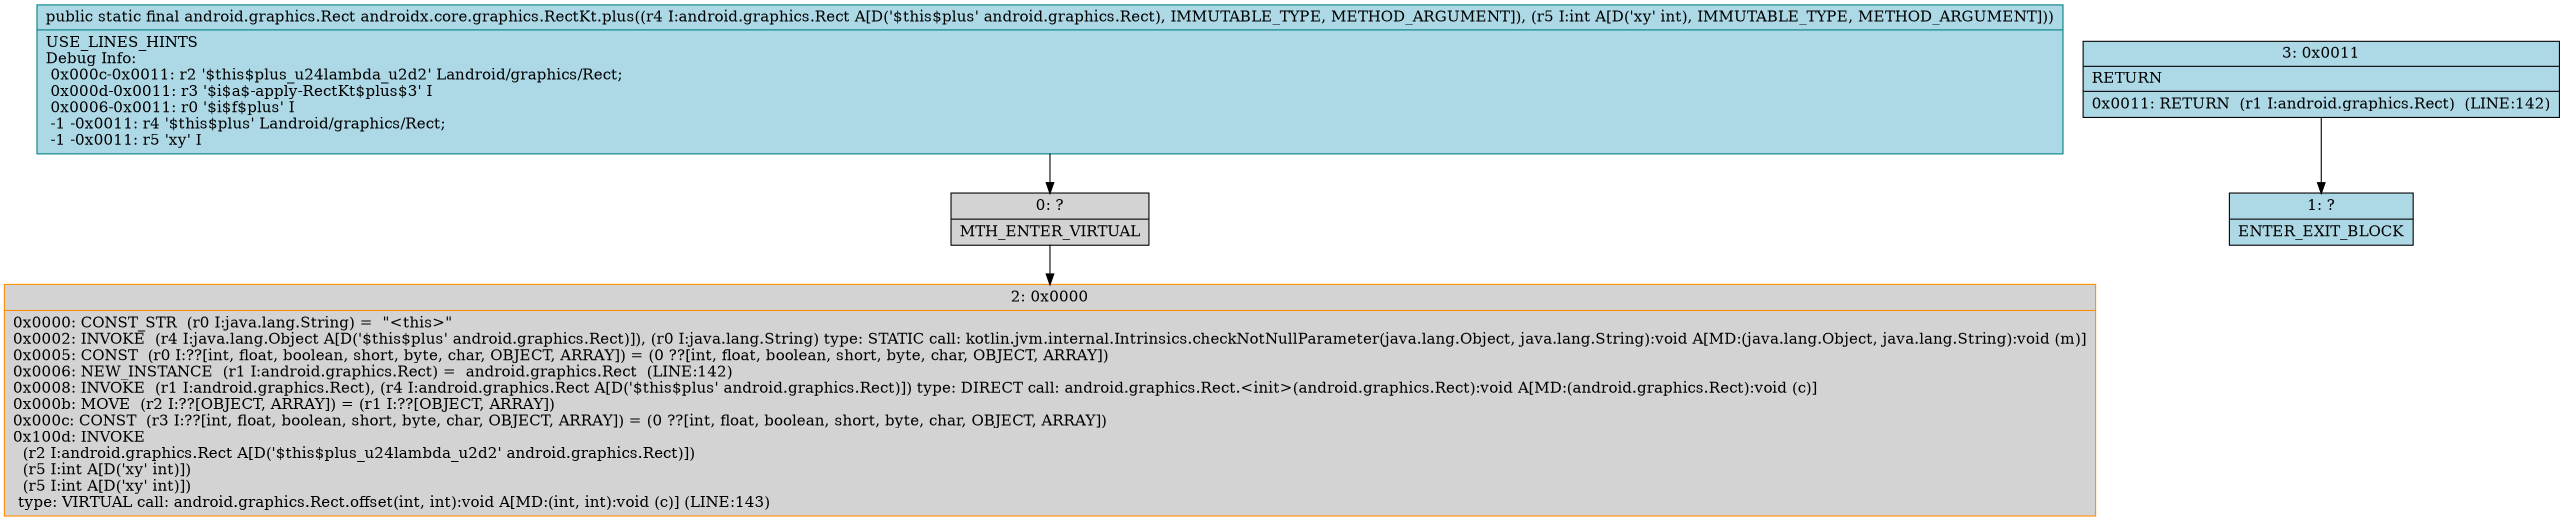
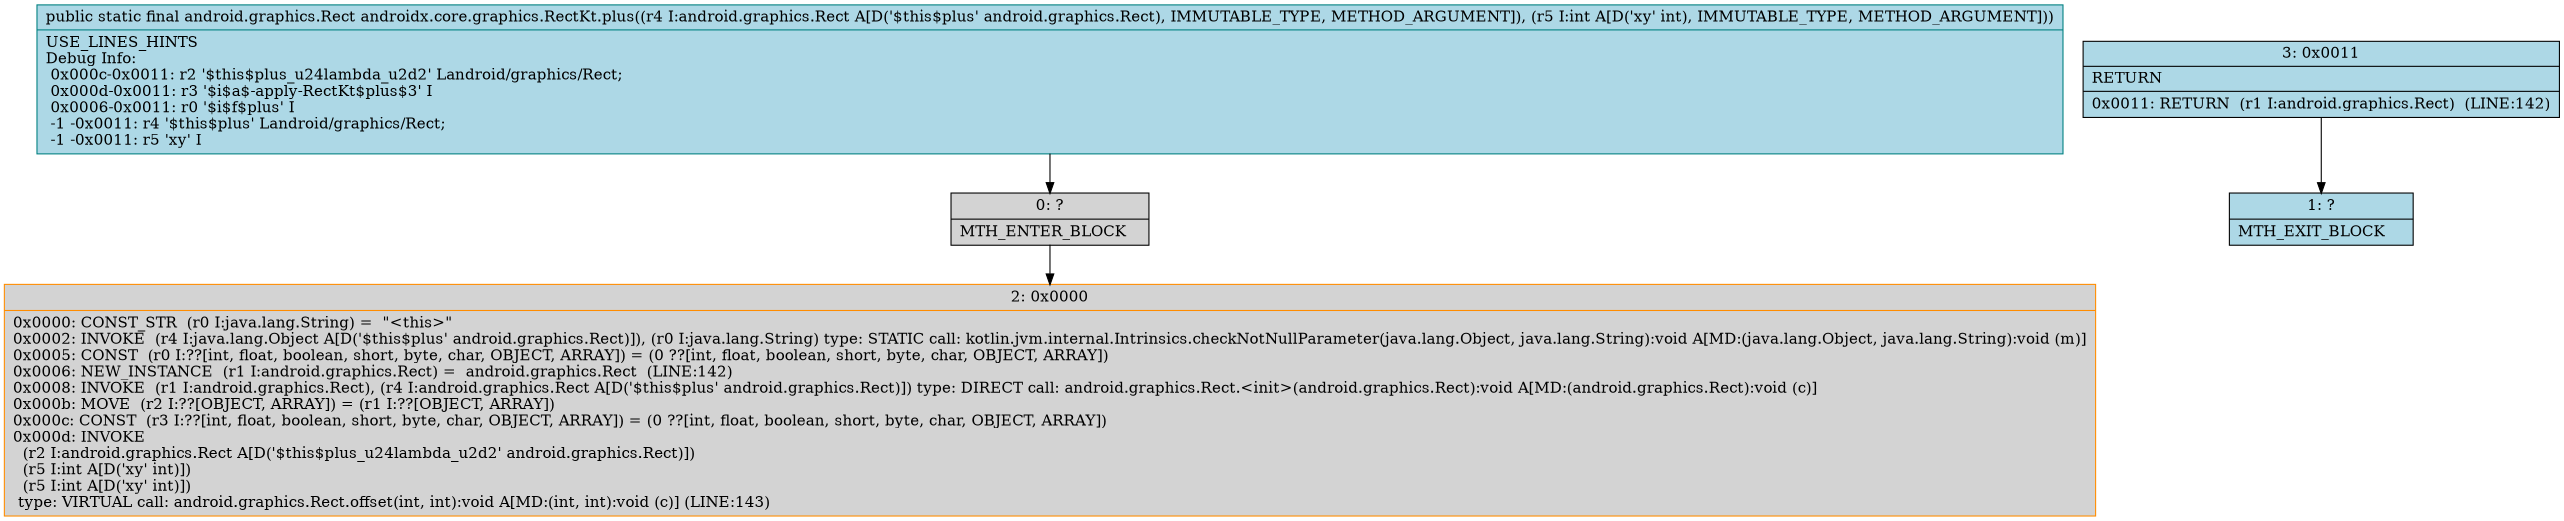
node "0: ?": text "MTH_ENTER_VIRTUAL" -> "MTH_ENTER_BLOCK"
node "1: ?": text "ENTER_EXIT_BLOCK" -> "MTH_EXIT_BLOCK"
node "2: 0x0000": text "0x100d: INVOKE" -> "0x000d: INVOKE"
